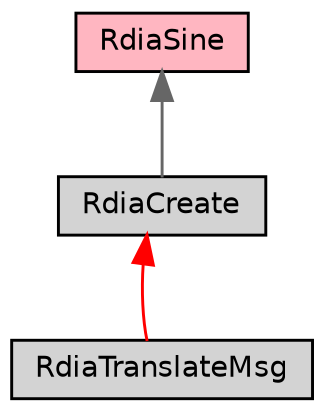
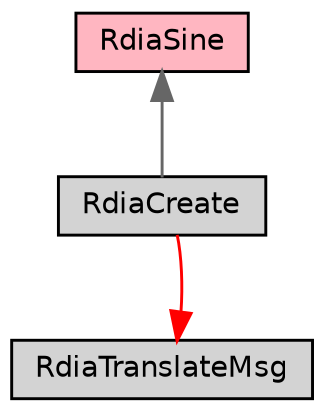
edge "RdiaTranslateMsg" -> "RdiaCreate": reversed
